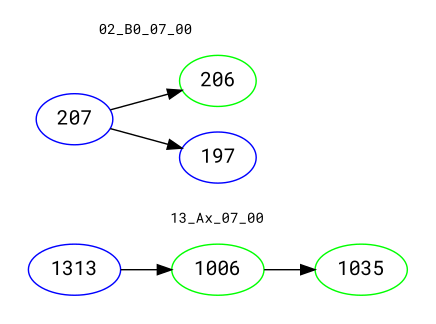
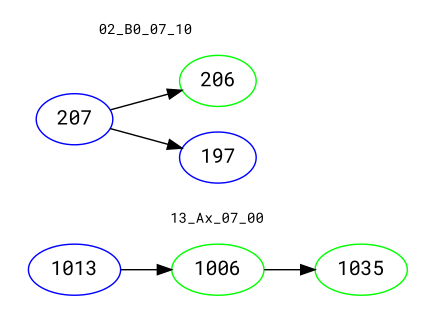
cluster "02_B0_07_00": label "02_B0_07_00" -> "02_B0_07_10"
node "1313": label "1313" -> "1013"
